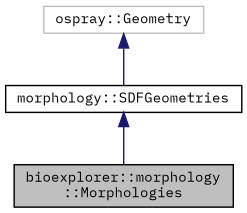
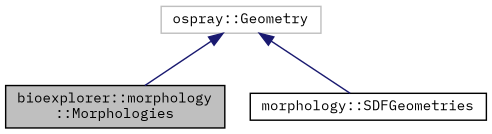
edge "bioexplorer::morphology ::Morphologies" -> "morphology::SDFGeometries": now "bioexplorer::morphology ::Morphologies" -> "ospray::Geometry"
